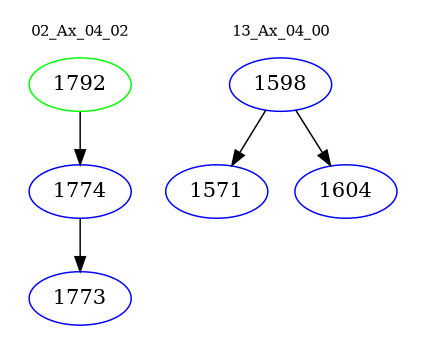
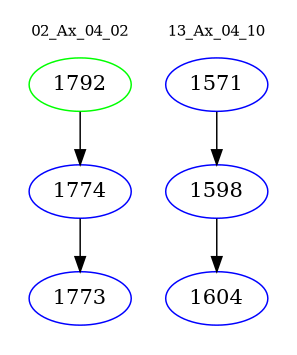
cluster "13_Ax_04_00": label "13_Ax_04_00" -> "13_Ax_04_10"
edge "1598" -> "1571": reversed
